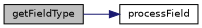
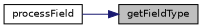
edge "getFieldType" -> "processField": reversed
